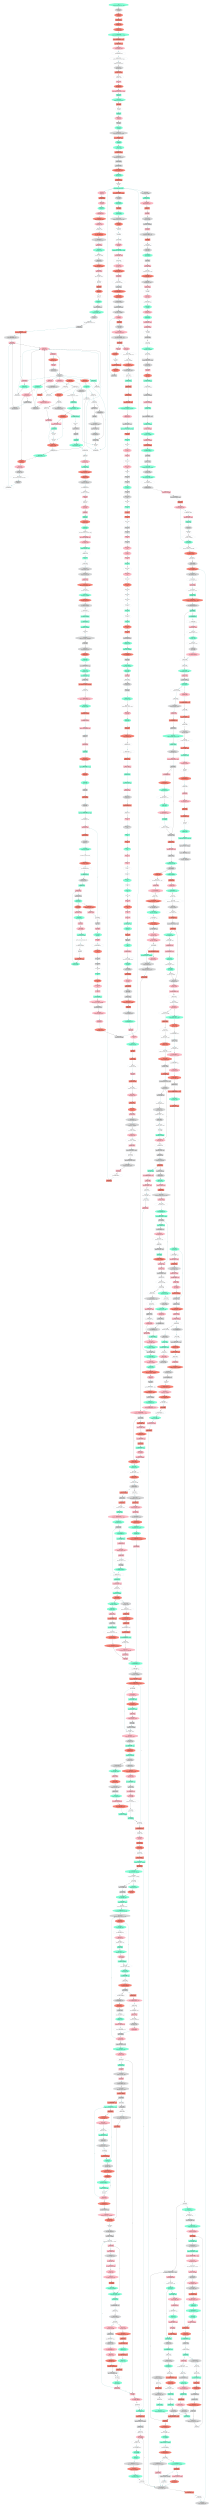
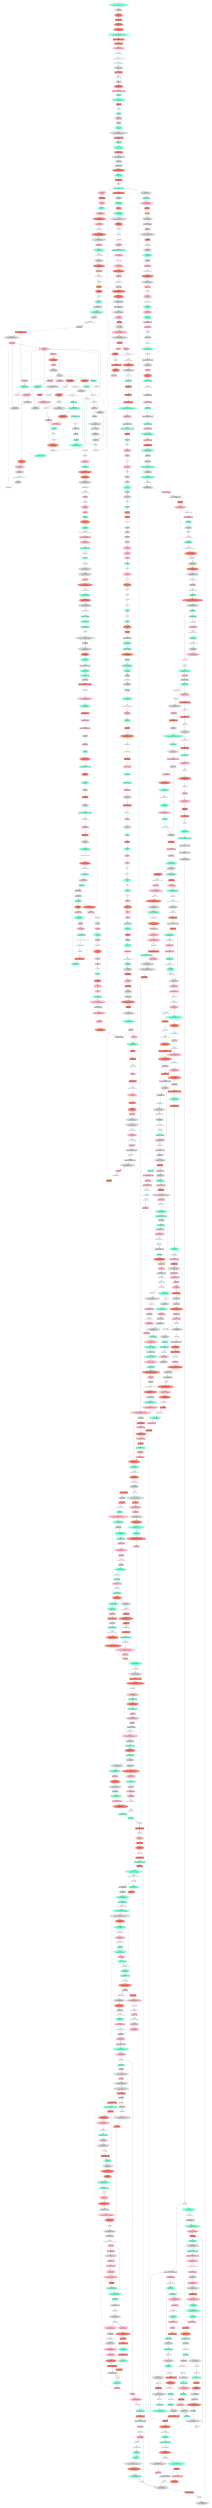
node "0x035703e6 cmpl $0x1000000<UINT32>, %eax": fillcolor white -> salmon
